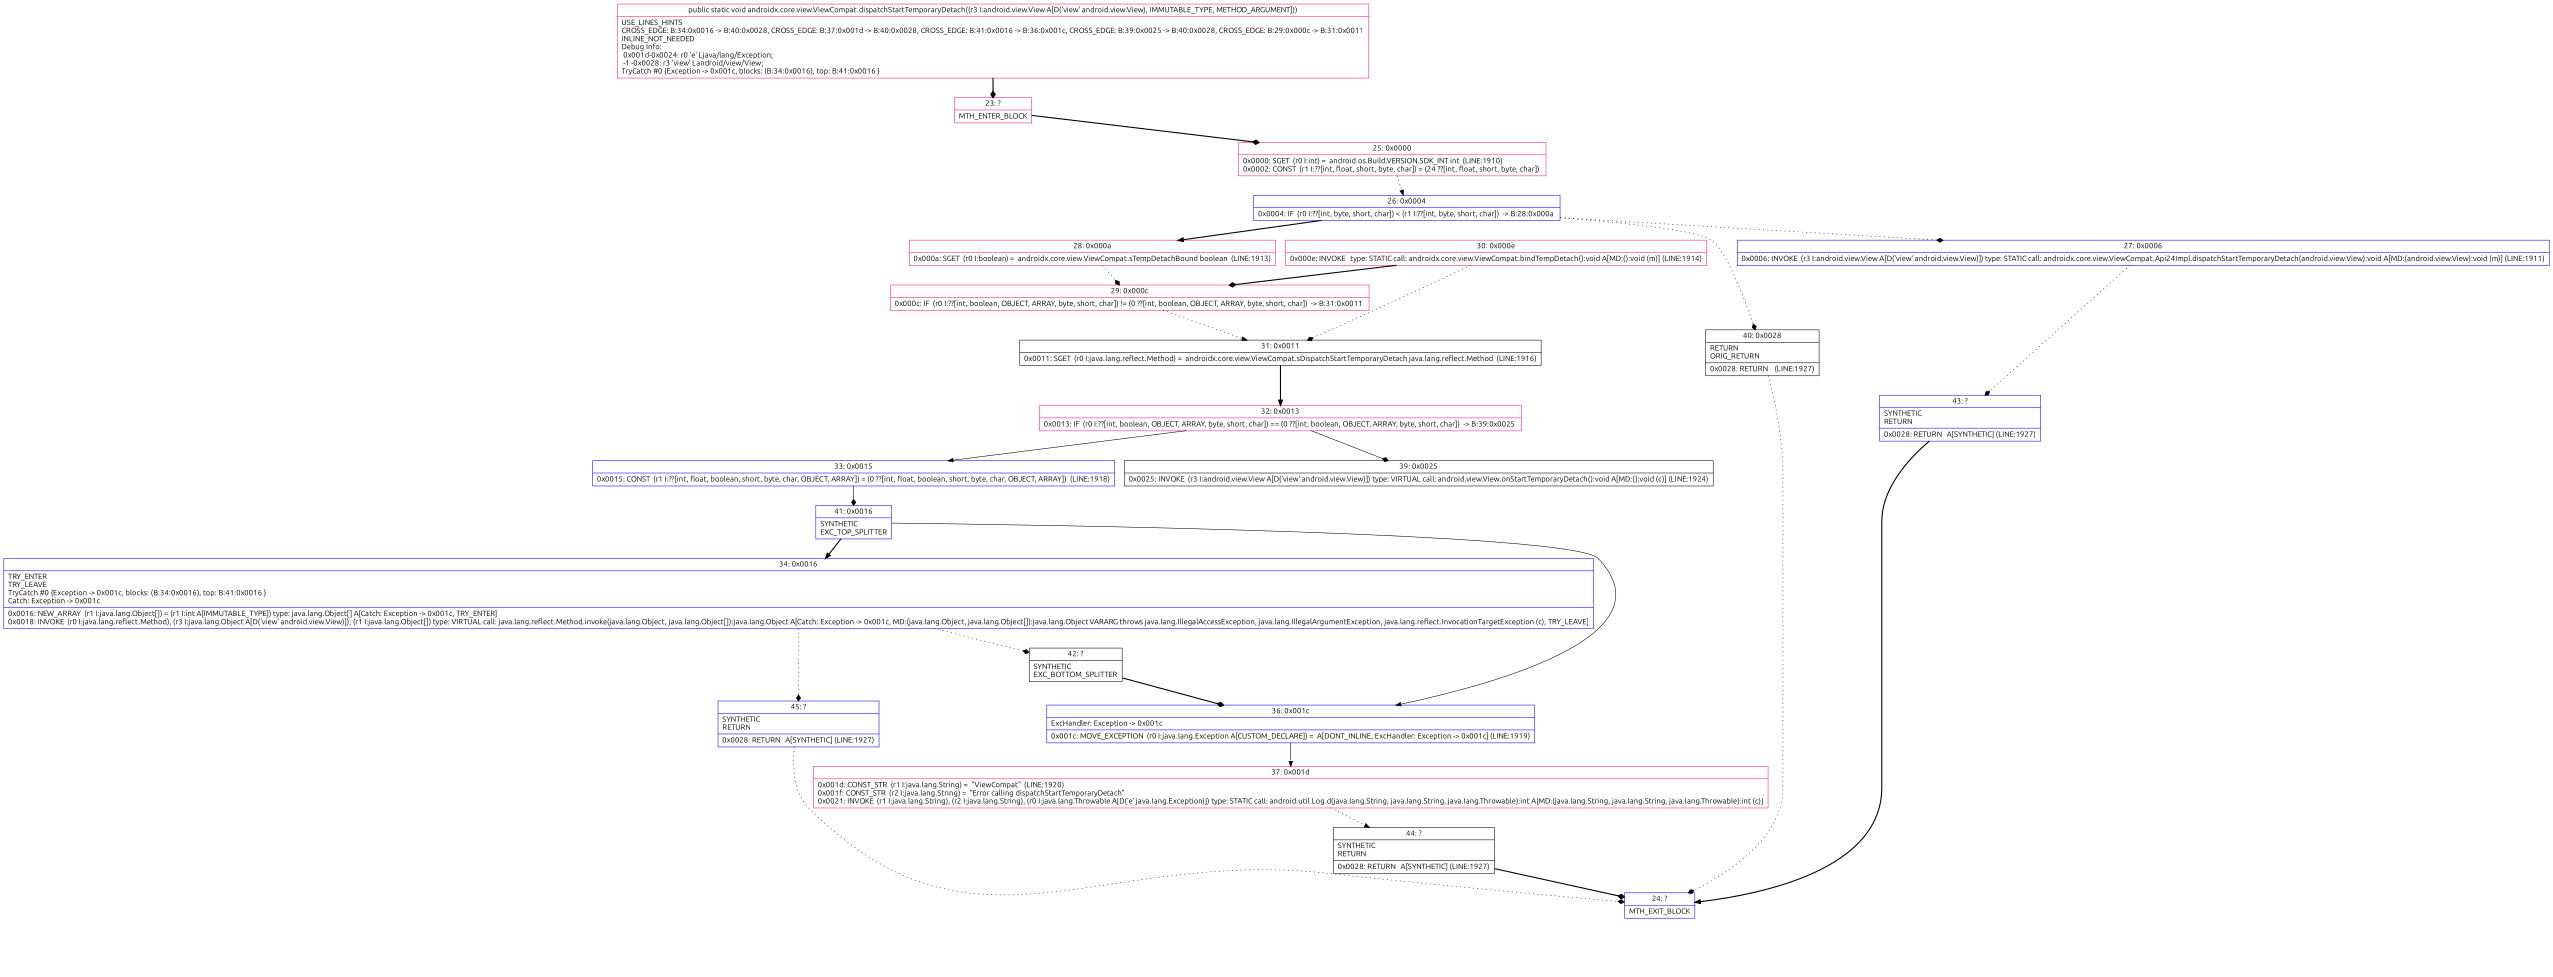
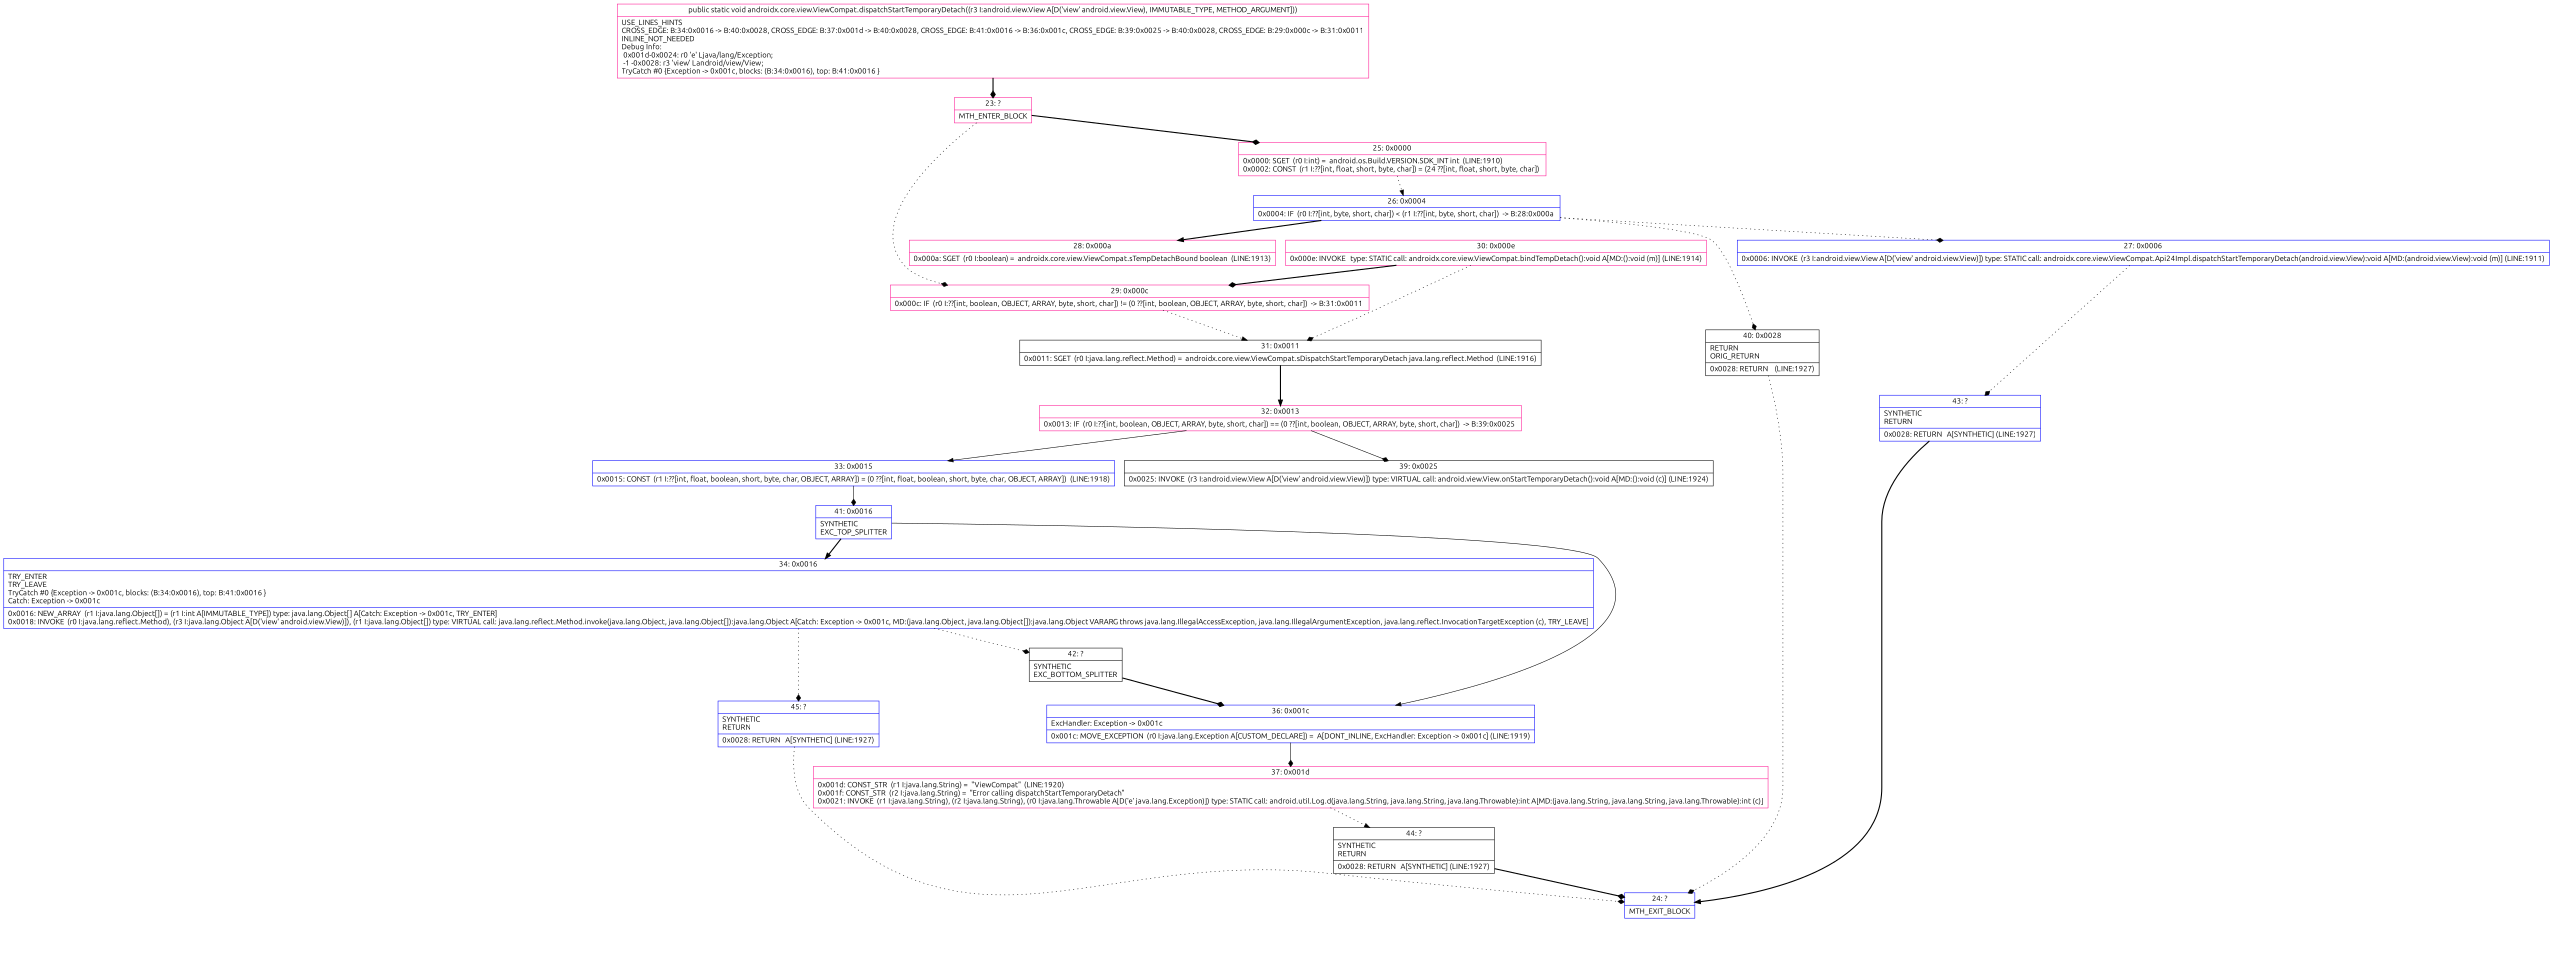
edge "28: 0x000a" -> "29: 0x000c": now "23: ?" -> "29: 0x000c"
edge "36: 0x001c" -> "37: 0x001d": arrowhead normal -> diamond
